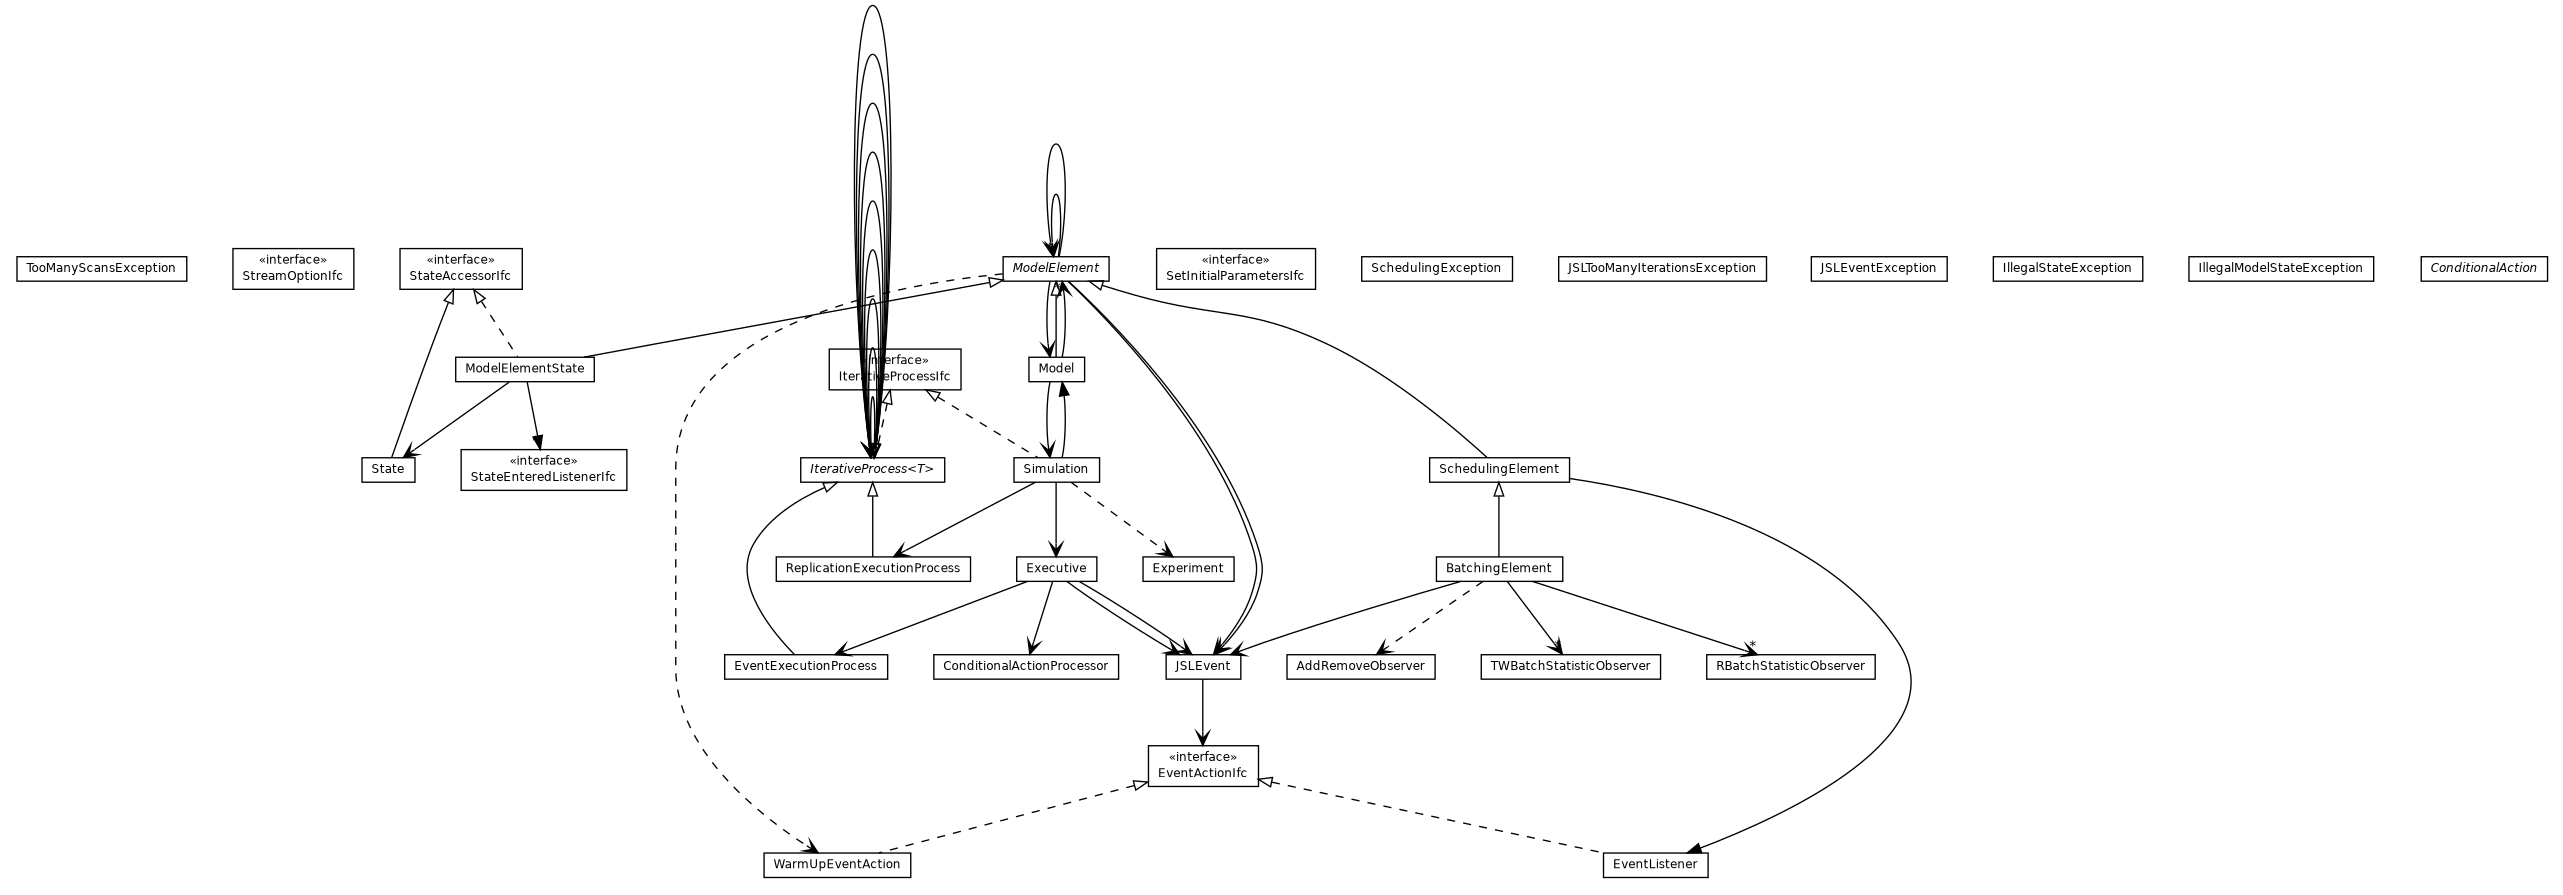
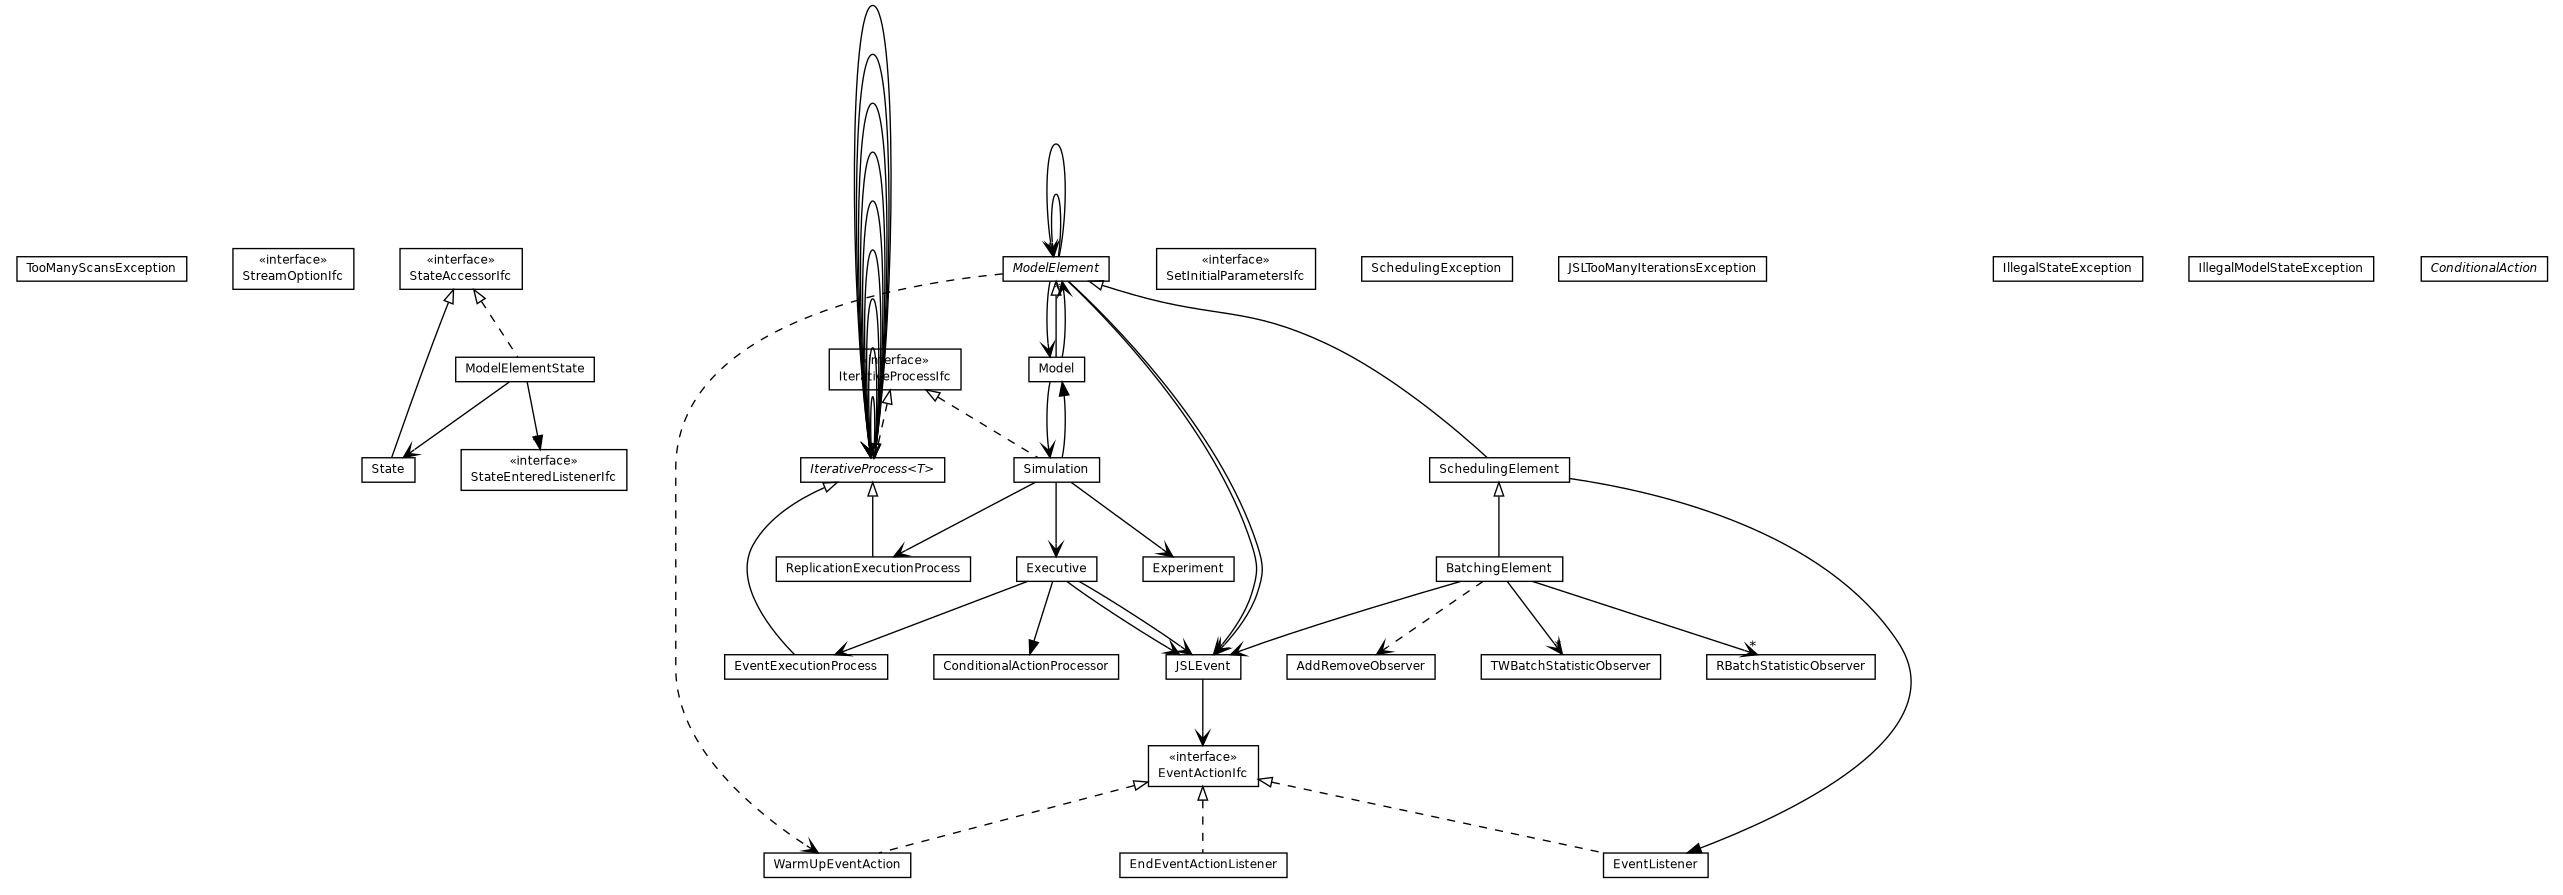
node "JSLEventException": removed
edge "ModelElementState" -> "ModelElement": removed
edge "Simulation" -> "Experiment": style dashed -> solid
edge "Executive" -> "ConditionalActionProcessor": arrowhead open -> normal
node "EndEventActionListener": added
